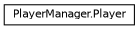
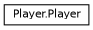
node "PlayerManager.Player": label "PlayerManager.Player" -> "Player.Player"
